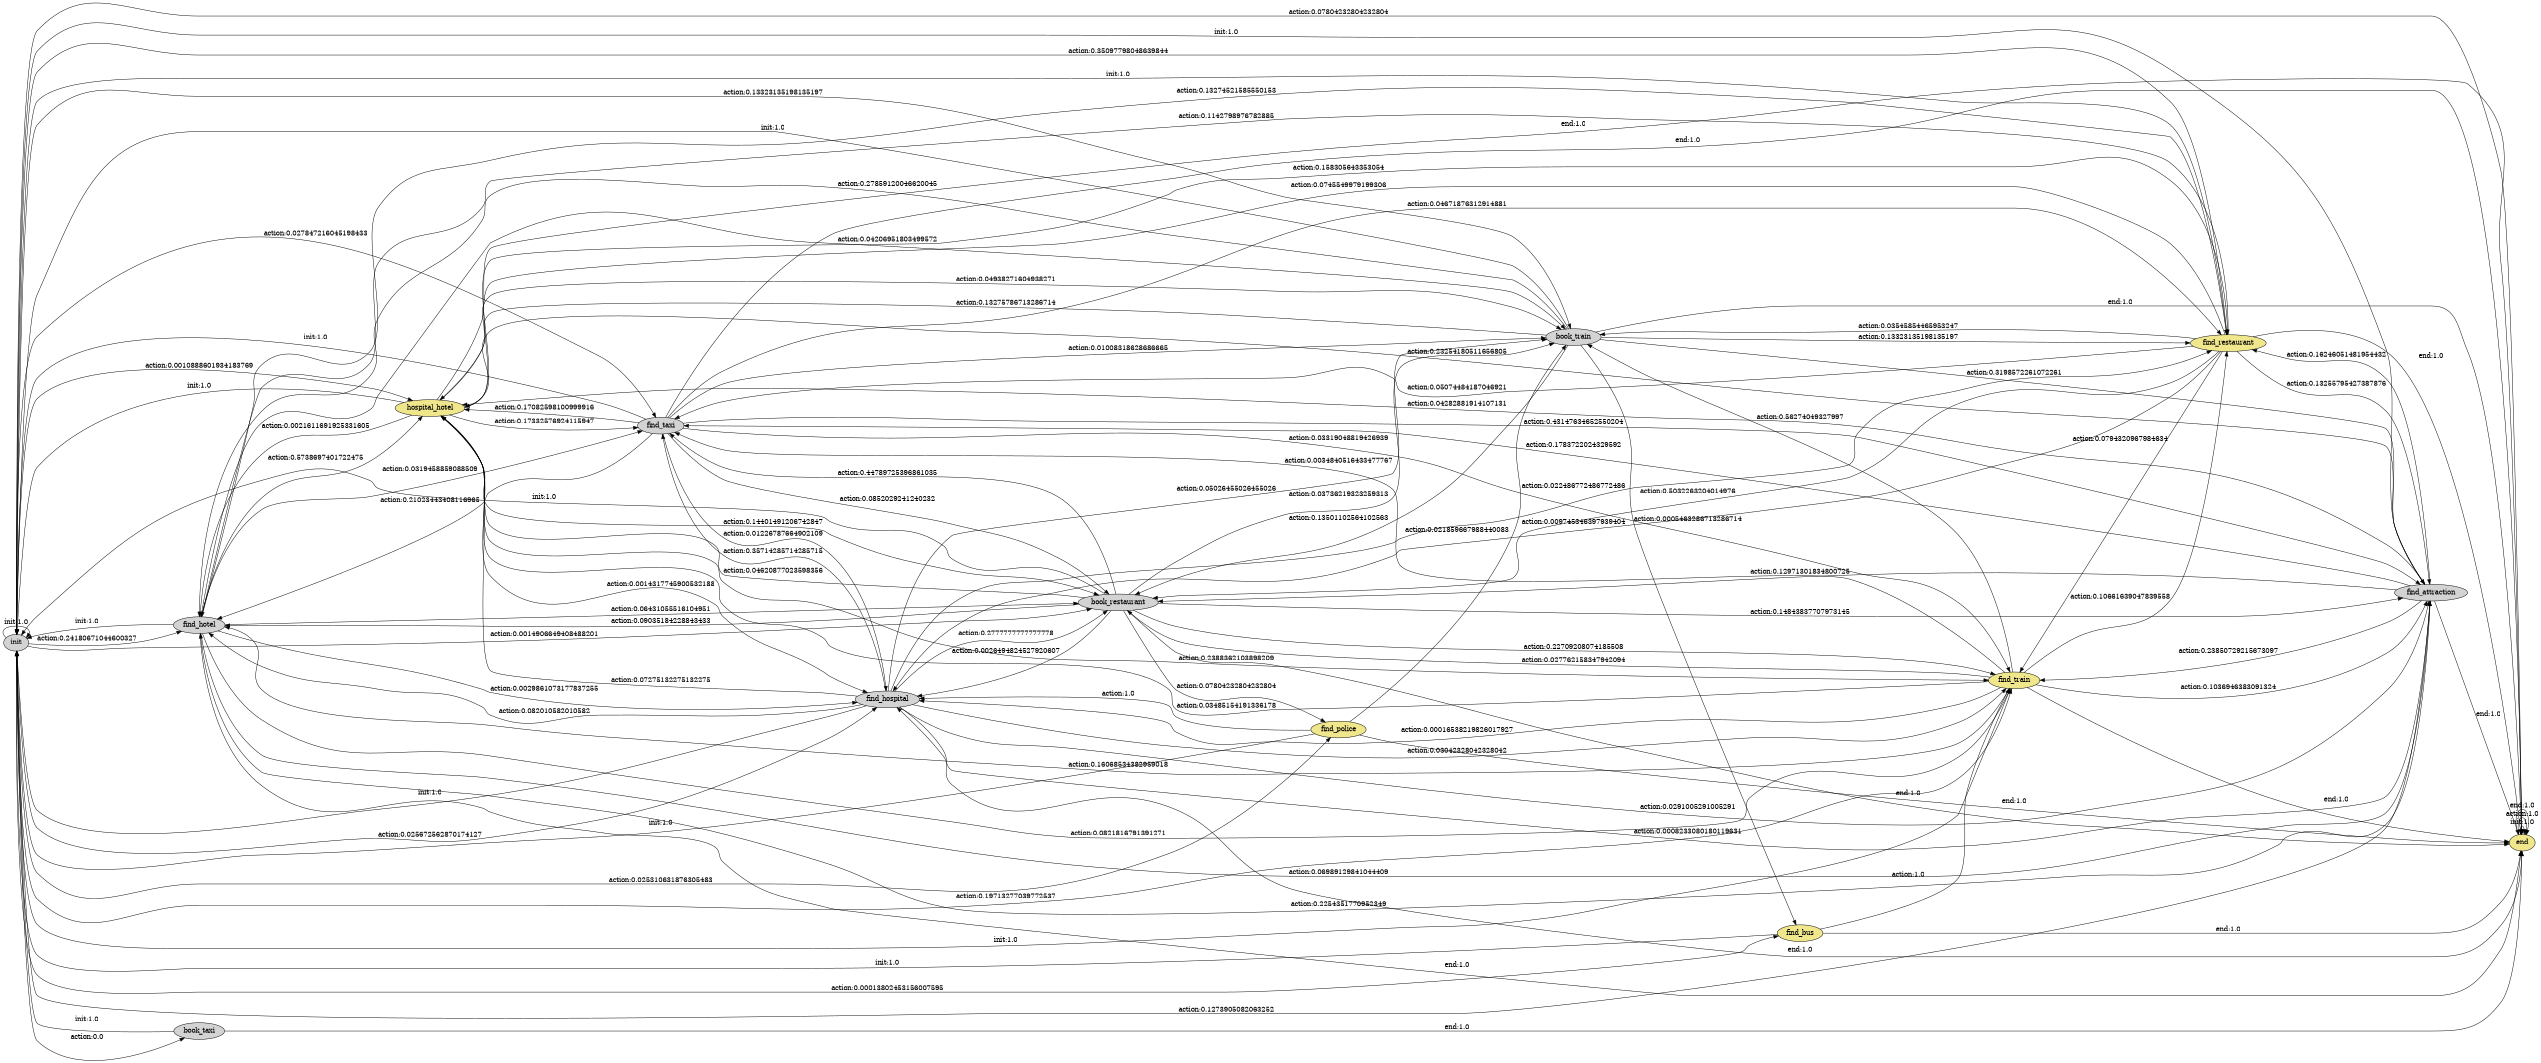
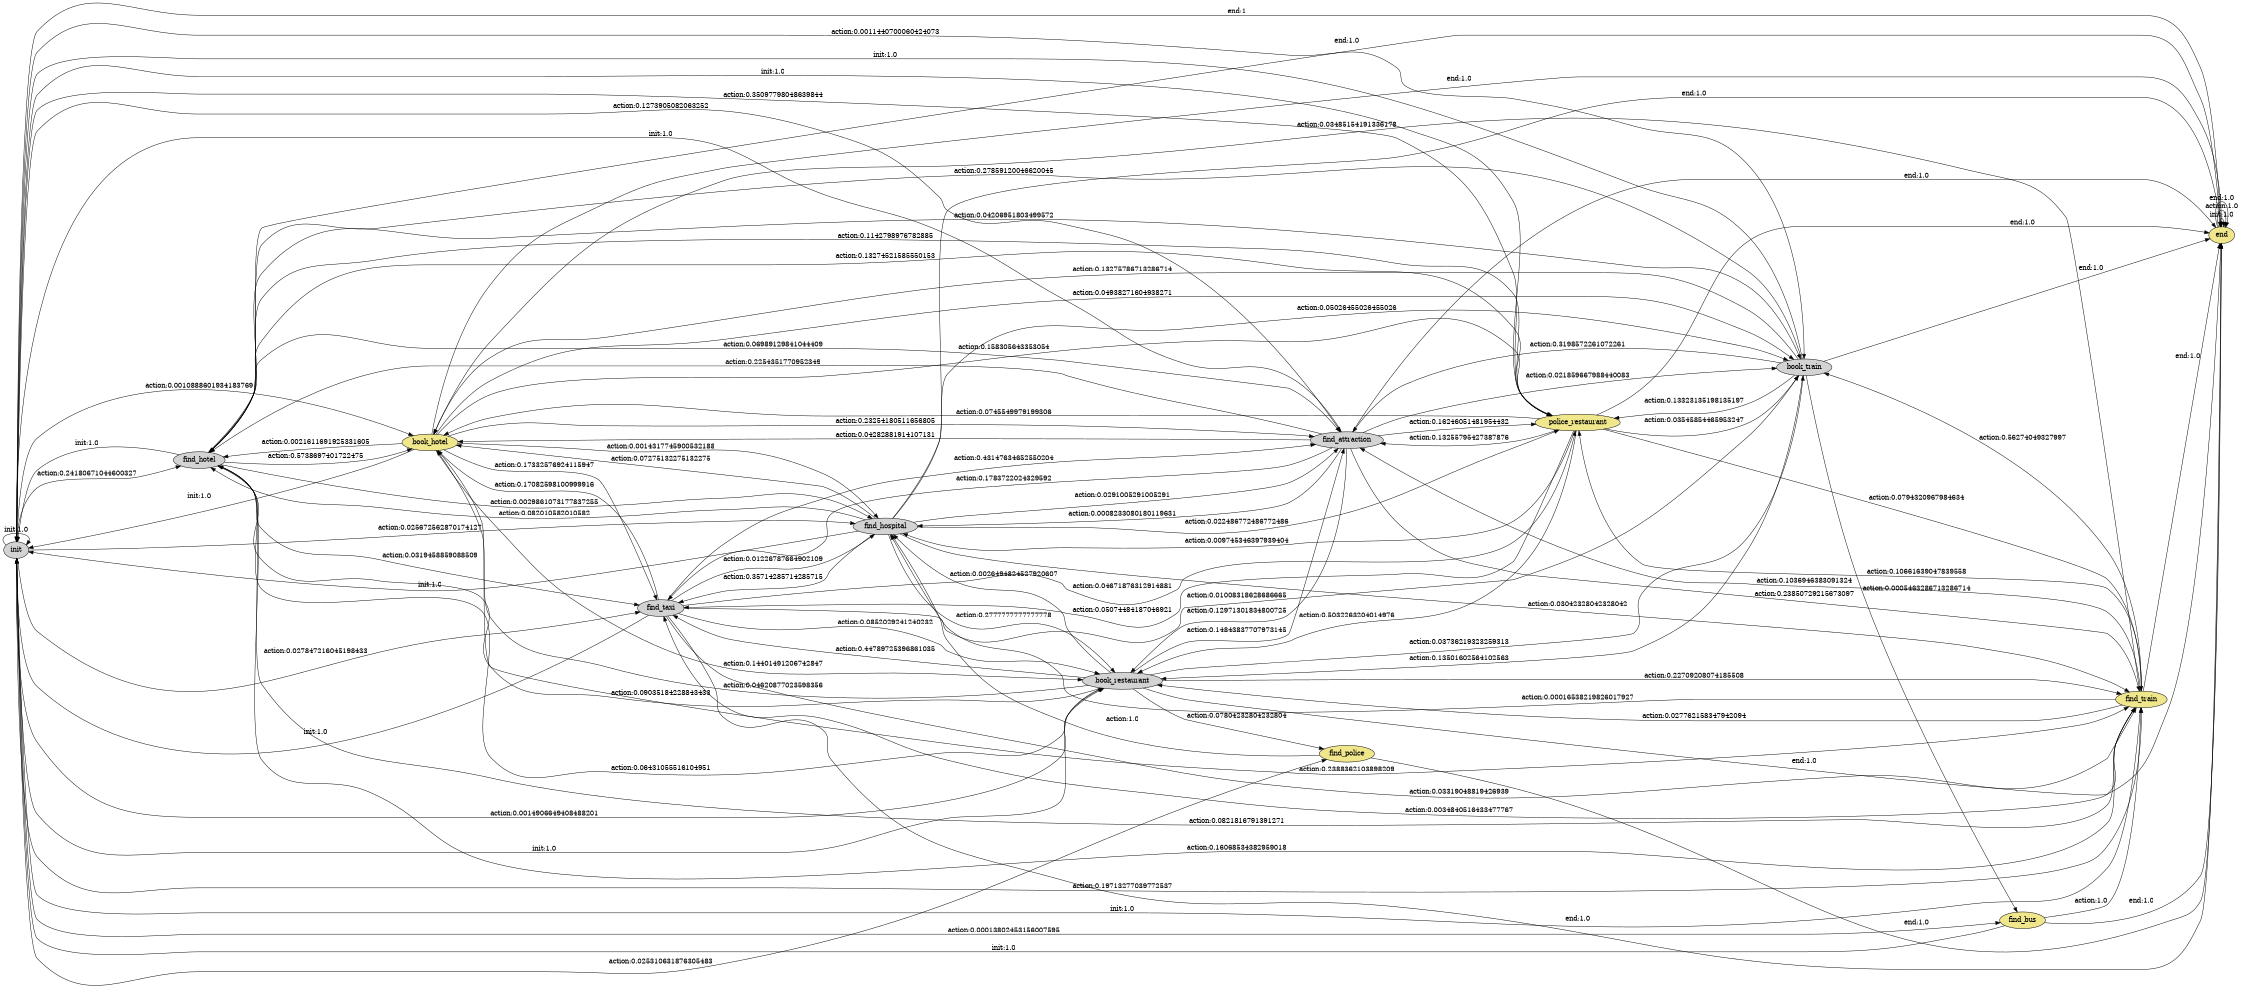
edge "init" -> "end": label "action:0.07804232804232804" -> "end:1"
edge "init" -> "book_train": label "action:0.13323135198135197" -> "action:0.0011440700060424073"
node "find_restaurant": label "find_restaurant" -> "police_restaurant"
node "hospital_hotel": label "hospital_hotel" -> "book_hotel"
edge "book_train" -> "book_restaurant": label "action:0.13501102564102563" -> "action:0.13501602564102563"
edge "find_taxi" -> "find_hotel": removed, label "action:0.21023443408116965"
edge "find_police" -> "book_train": now "find_attraction" -> "book_train"
edge "find_police" -> "init": removed, label "init:1.0"
node "book_taxi": removed
